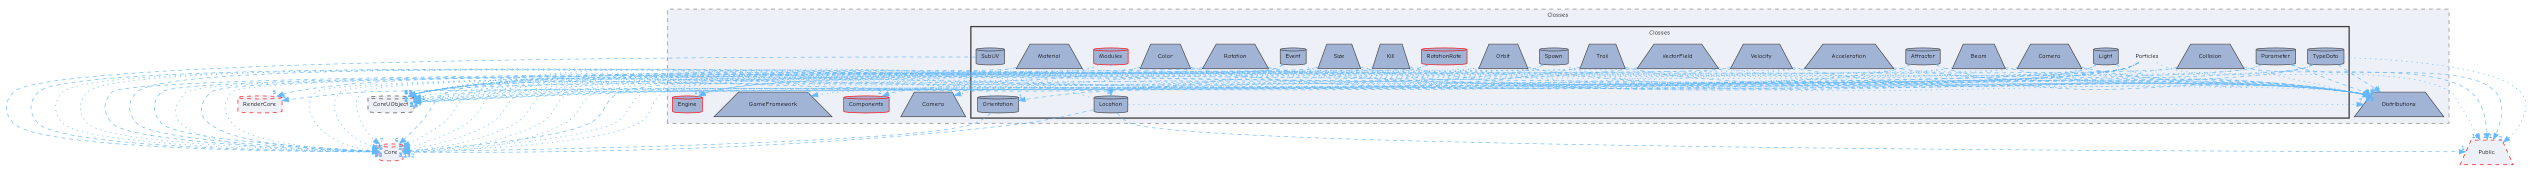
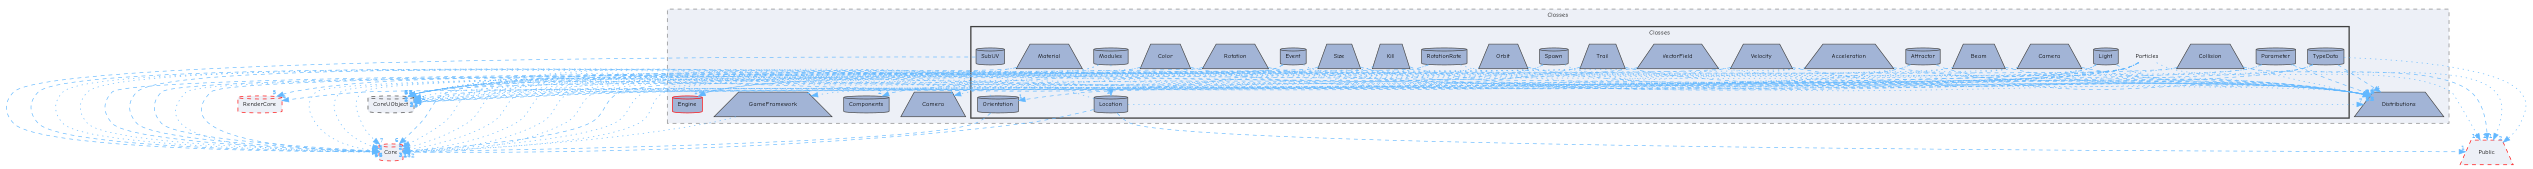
node "Modules": color red -> grey25
node "RotationRate": color red -> grey25
edge "Orbit" -> "Core": now "GameFramework" -> "Core"
edge "Parameter" -> "Public": style dashed -> dotted
node "Components": color red -> grey25
